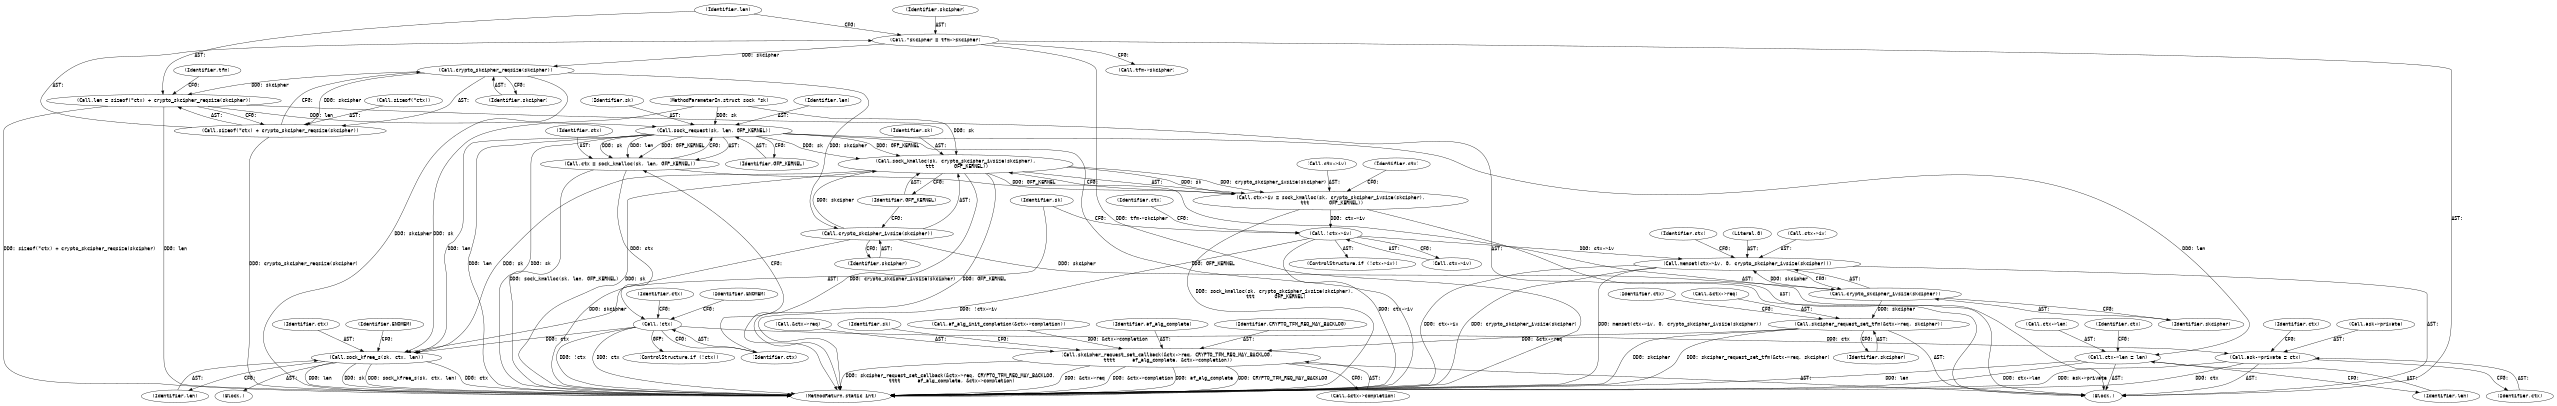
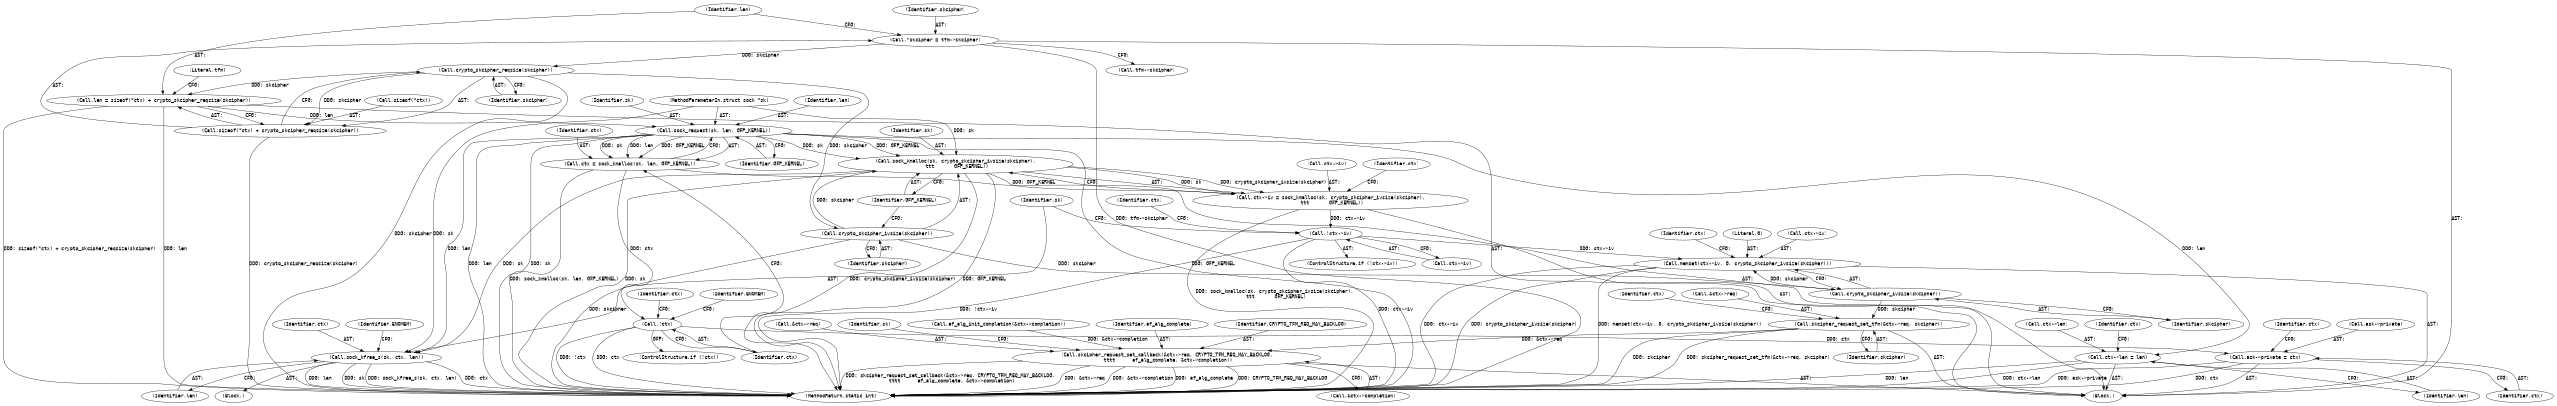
node "(Identifier,tfm)": label "(Identifier,tfm)" -> "(Literal,tfm)"
edge "(MethodParameterIn,struct sock *sk)" -> "(Call,sock_request(sk, len, GFP_KERNEL))": label "DDG: sk" -> "AST: "
edge "(Call,!ctx)" -> "(Call,sock_kfree_s(sk, ctx, len))": removed, label "DDG: ctx"
